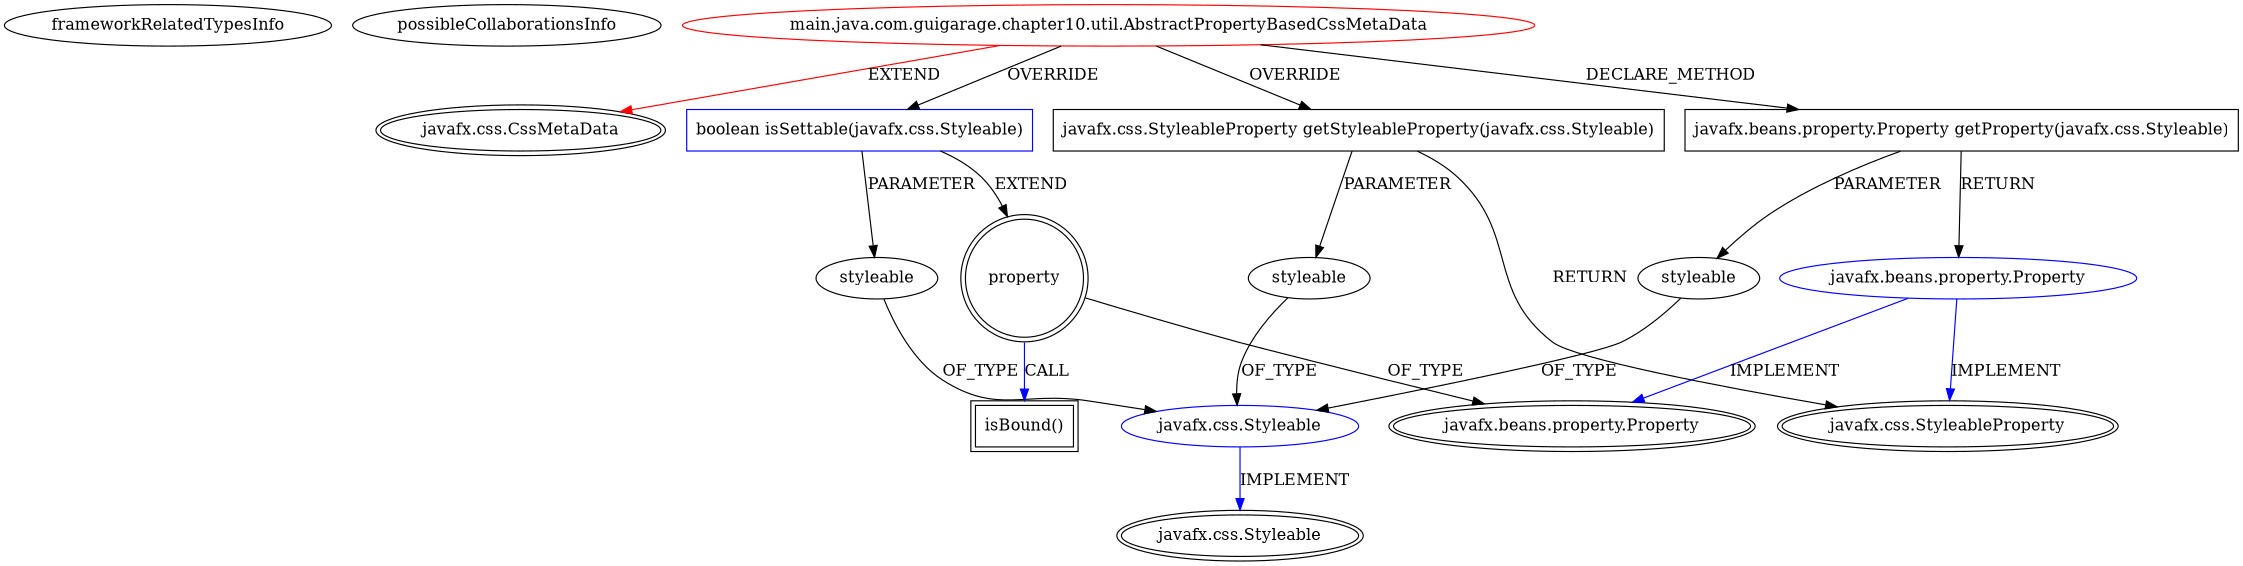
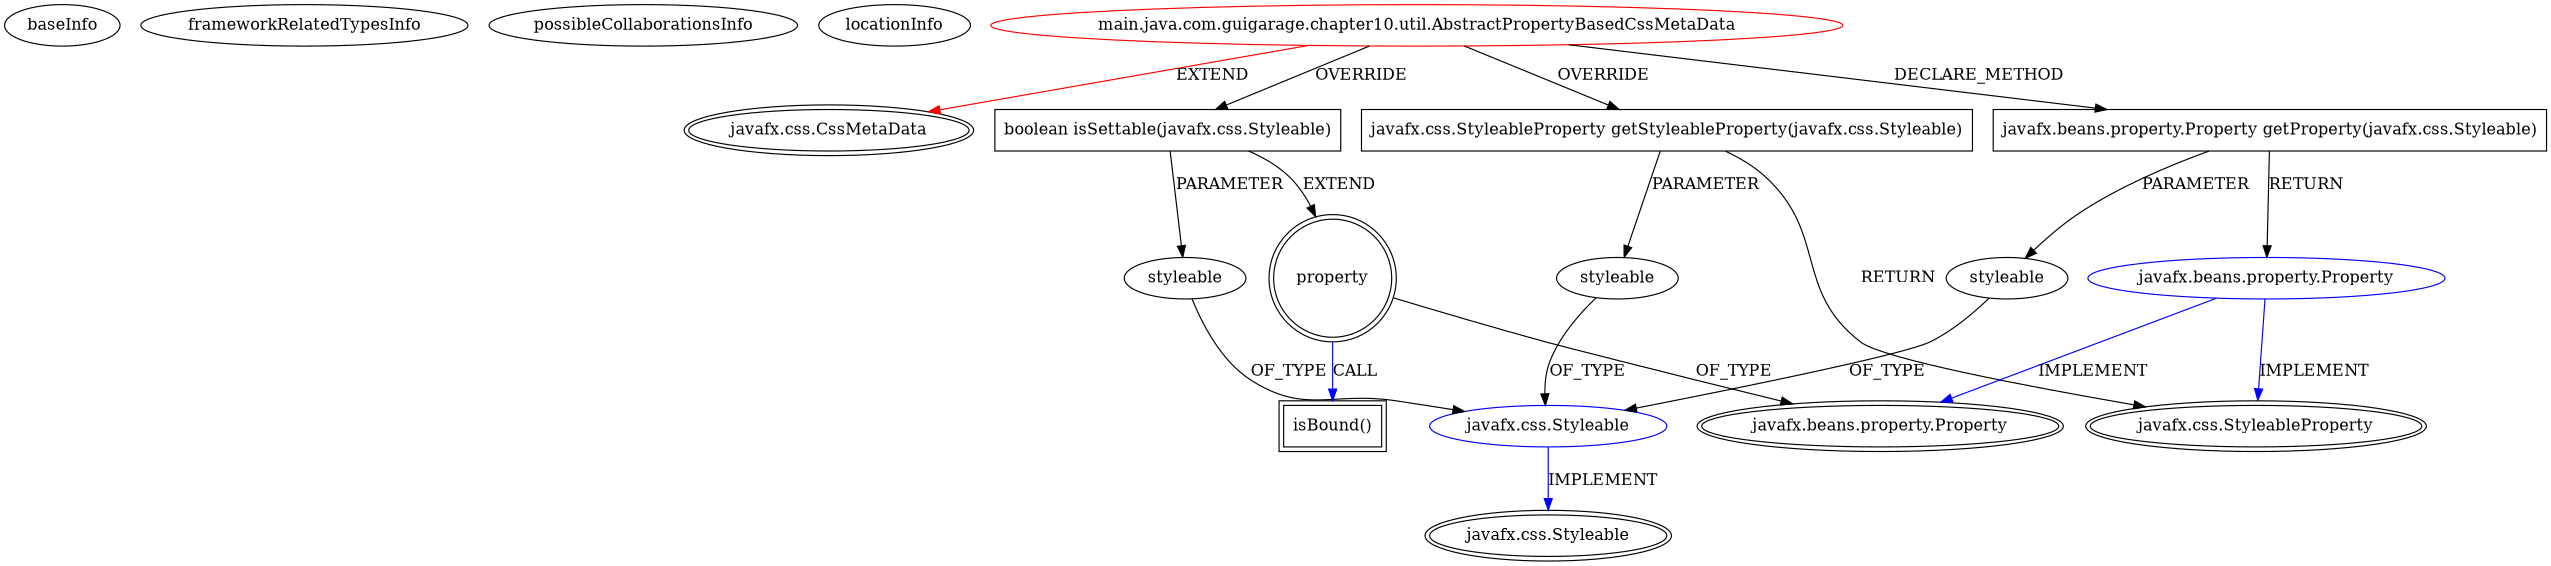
node "baseInfo": added
node "locationInfo": added
node "boolean isSettable(javafx.css.Styleable)": color blue -> black
